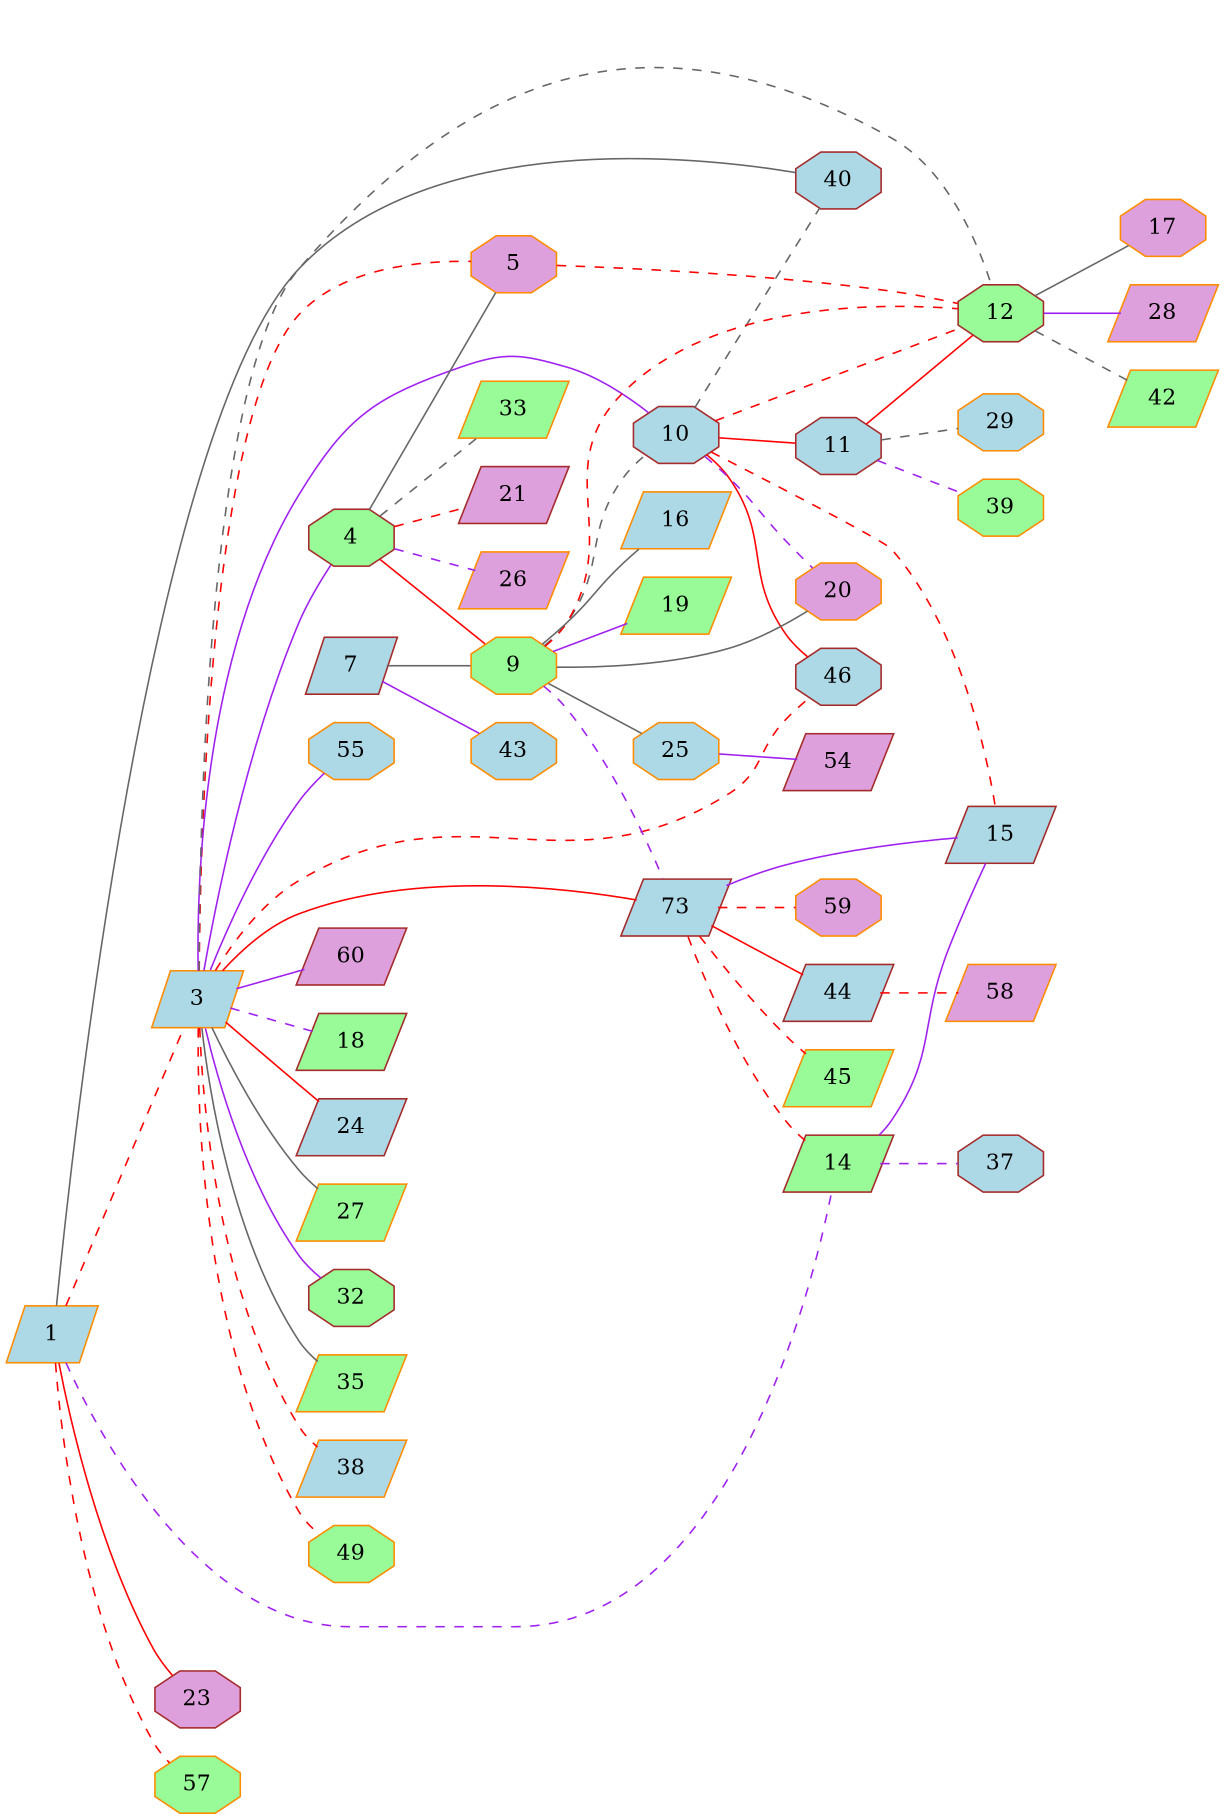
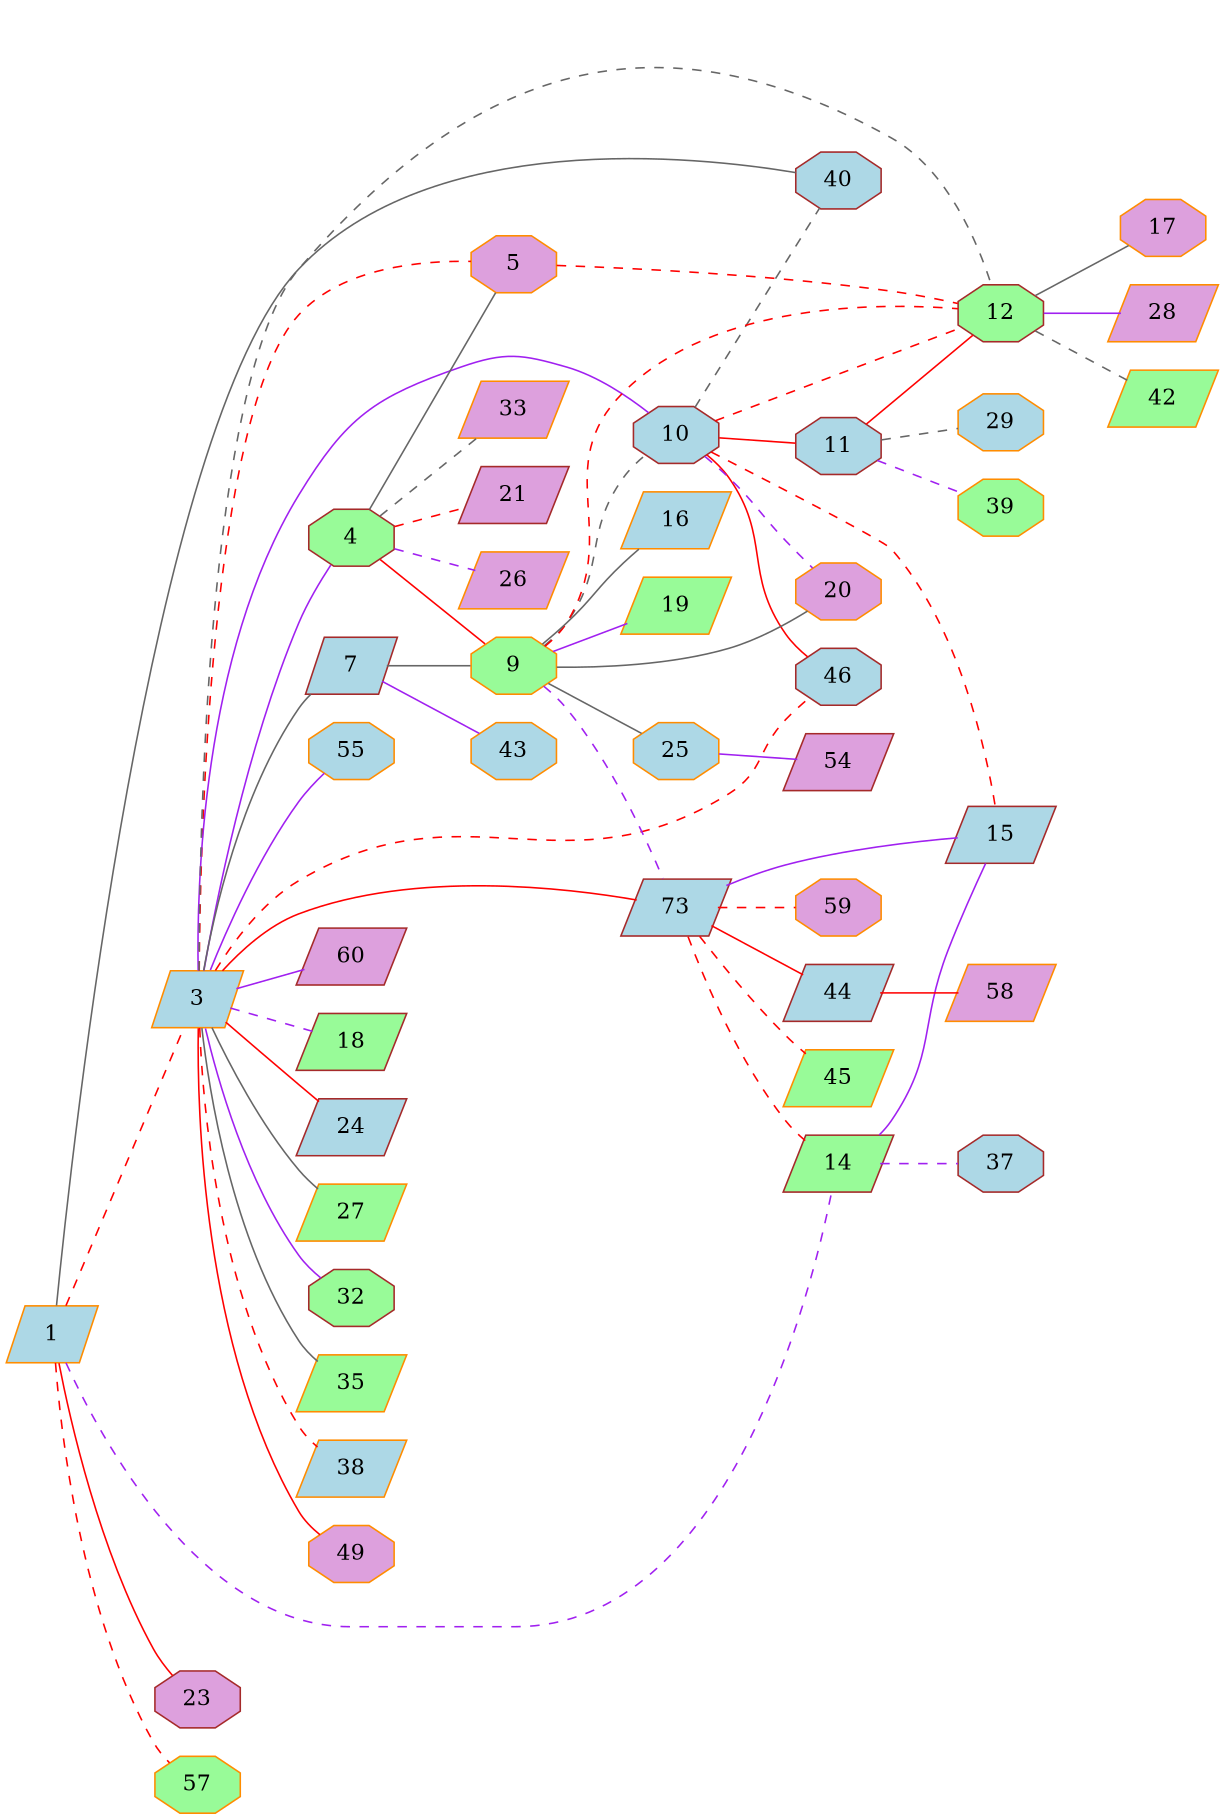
node "33": fillcolor palegreen -> plum
edge "7" -- "3": added
edge "44" -- "58": style dashed -> solid
edge "3" -- "49": style dashed -> solid
node "49": fillcolor palegreen -> plum
